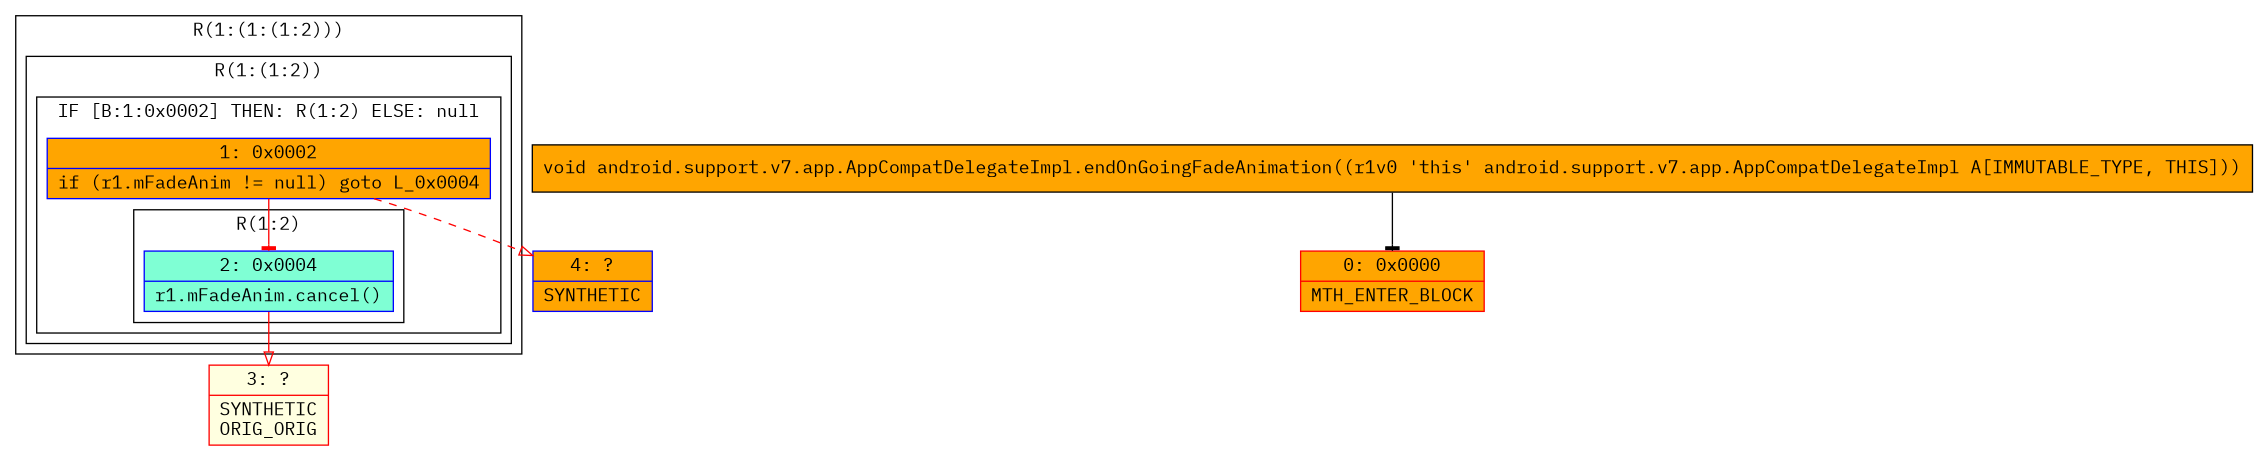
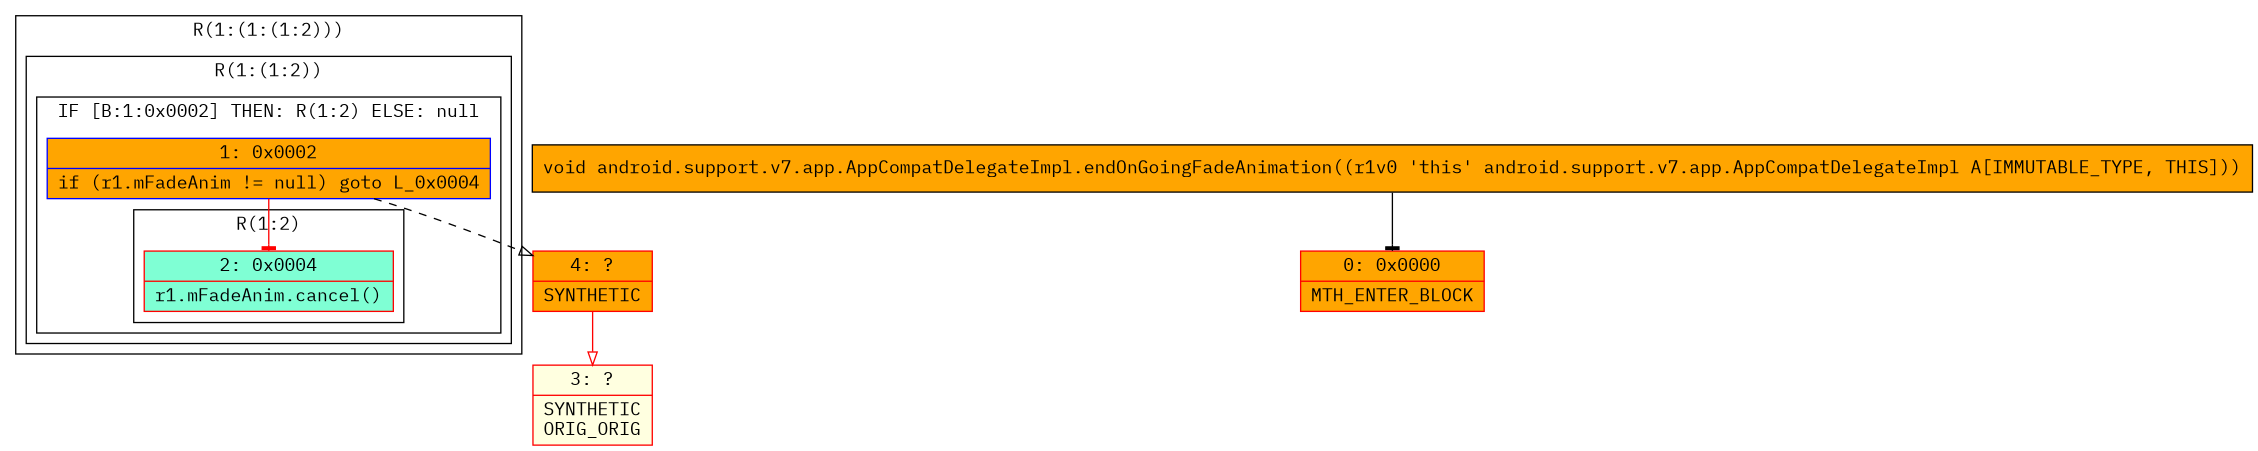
edge "1: 0x0002" -> "4: ?": color red -> black
node "2: 0x0004": color blue -> red
node "4: ?": color blue -> red
edge "2: 0x0004" -> "3: ?": now "4: ?" -> "3: ?"
